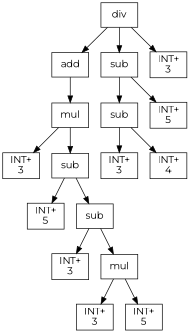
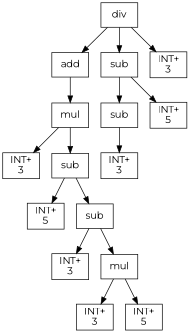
node "INT+ 4": removed
